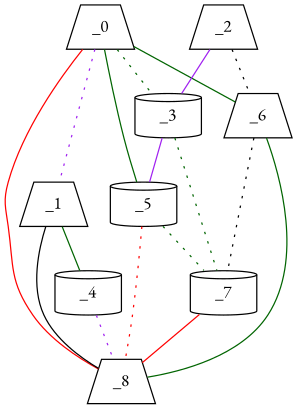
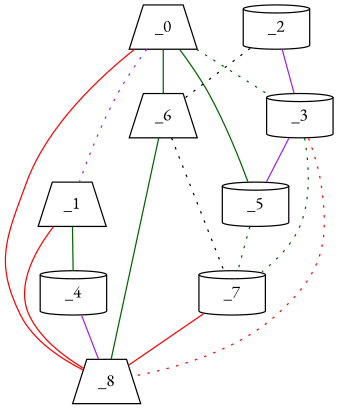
node "_2": shape trapezium -> cylinder
edge "_5" -- "_8": now "_3" -- "_8"
edge "_1" -- "_8": color black -> red
edge "_4" -- "_8": style dotted -> solid
